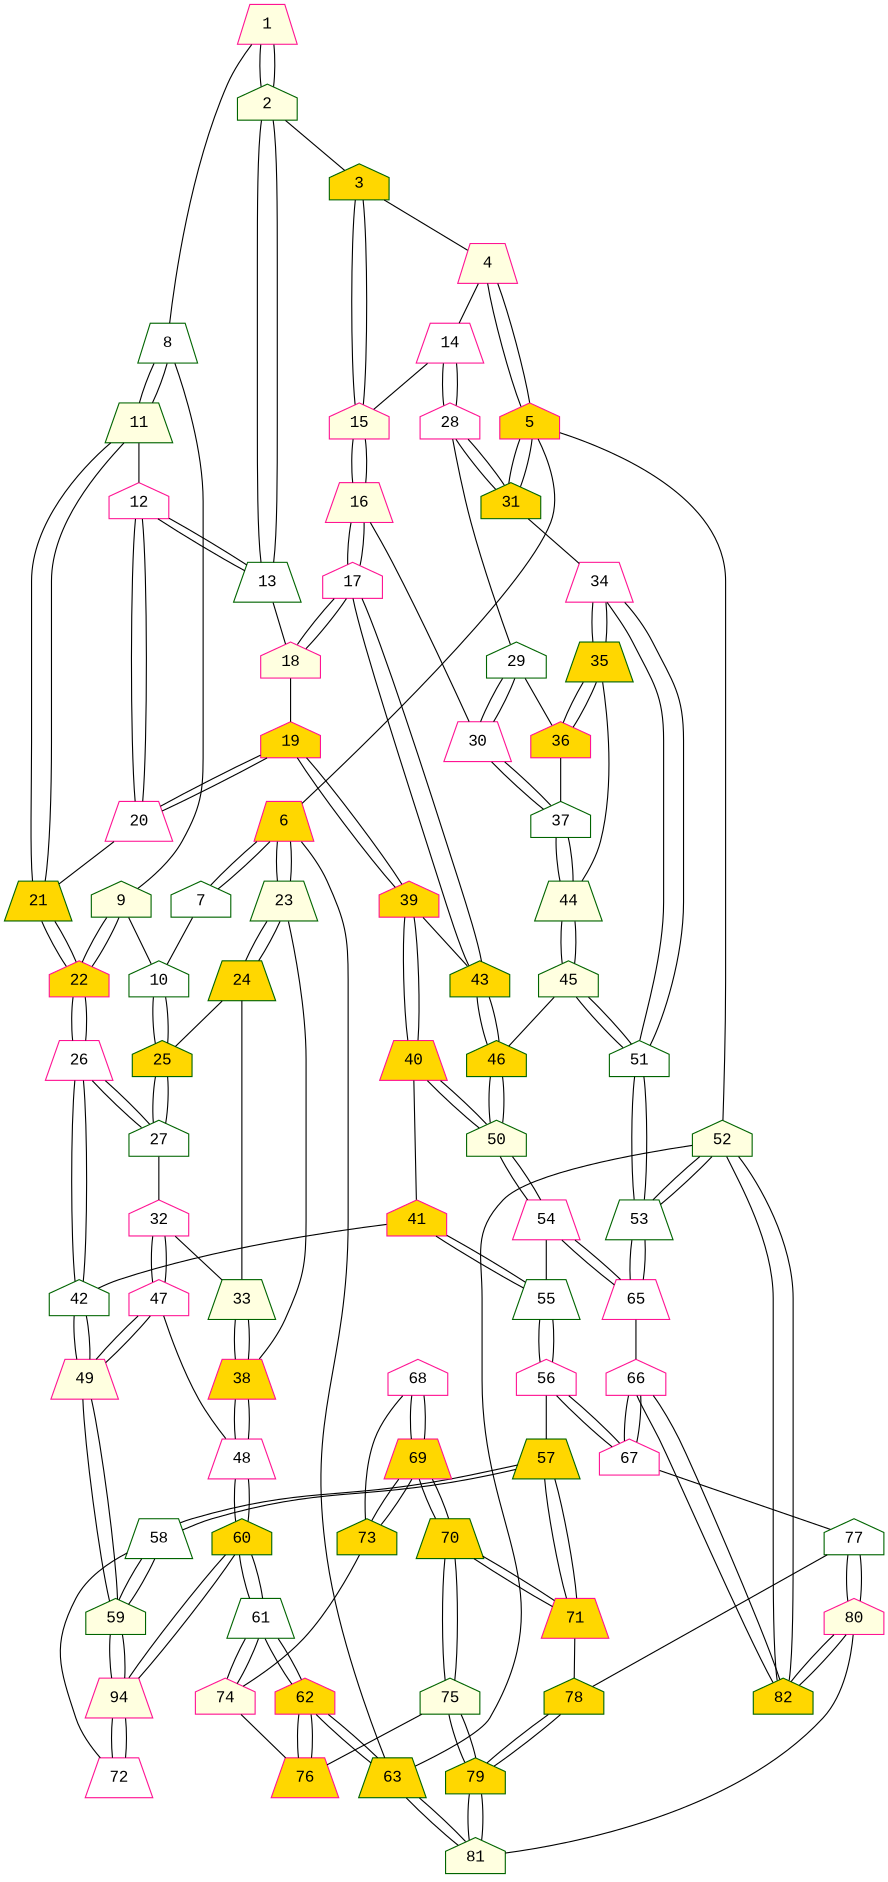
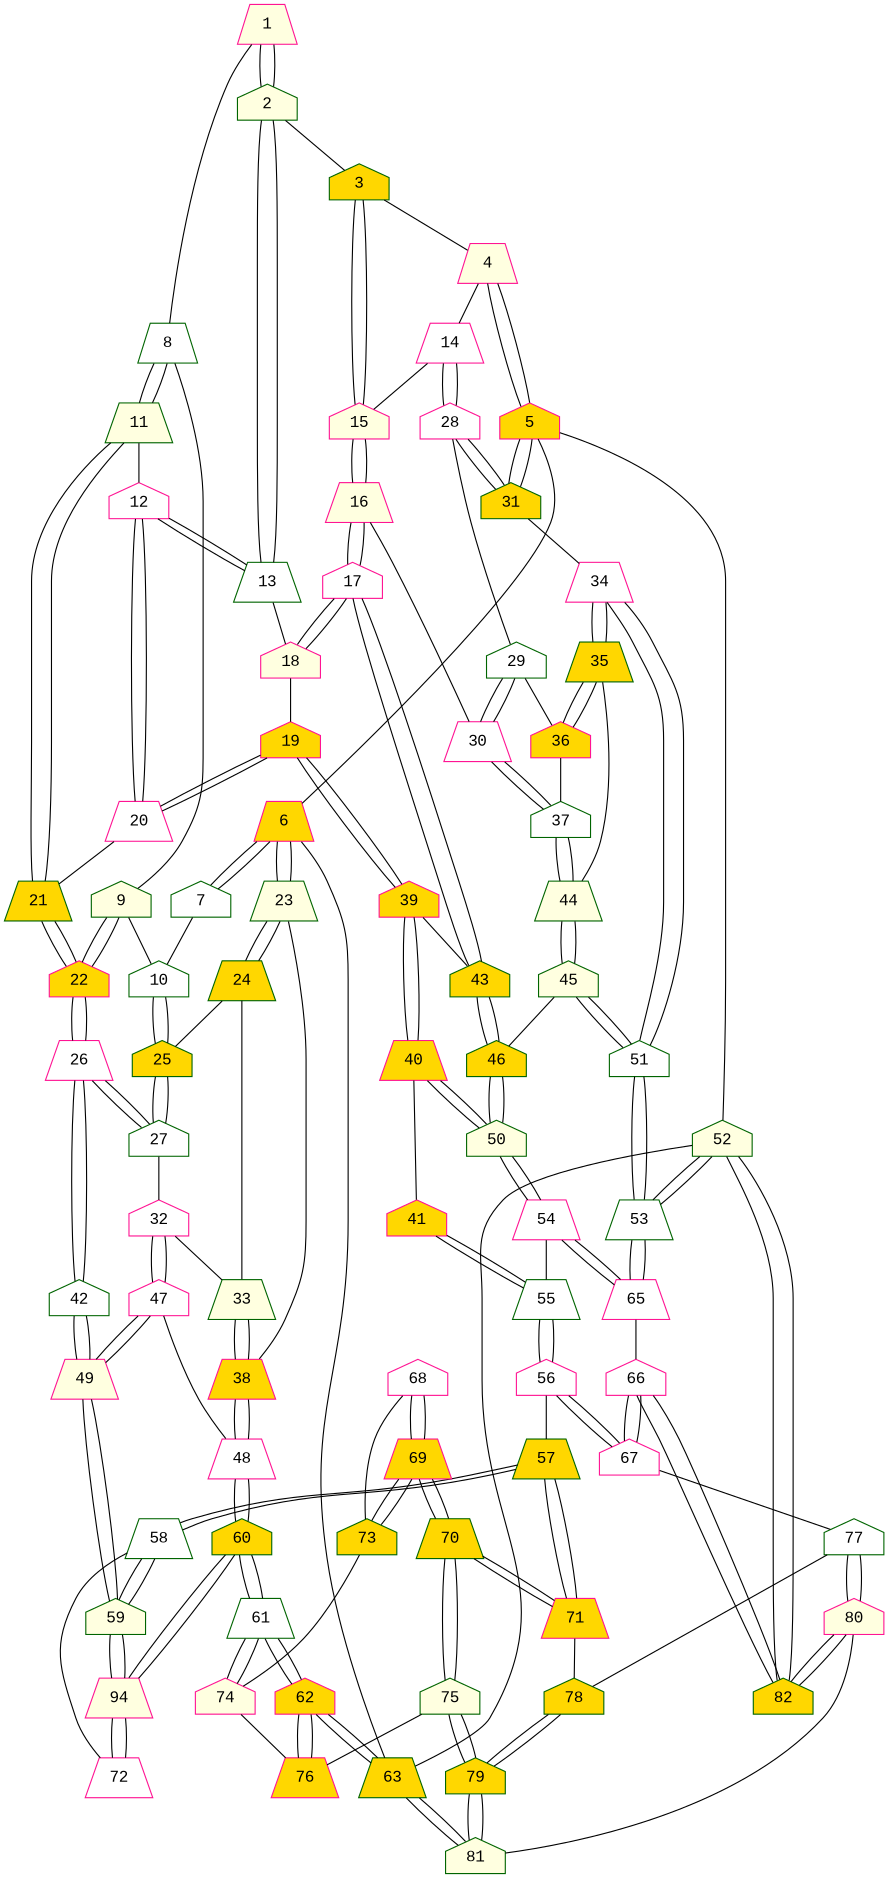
edge "41" -- "42": removed
